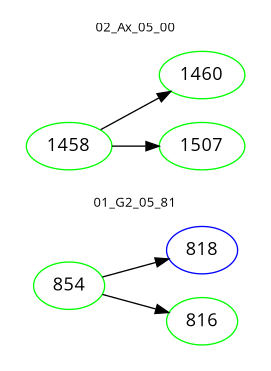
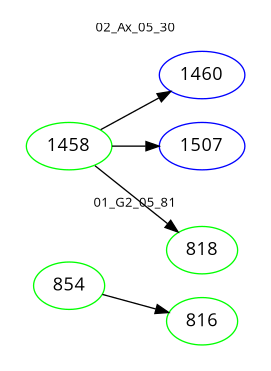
cluster "02_Ax_05_00": label "02_Ax_05_00" -> "02_Ax_05_30"
node "1460": color green -> blue
node "1507": color green -> blue
node "818": color blue -> green
edge "854" -> "818": now "1458" -> "818"
